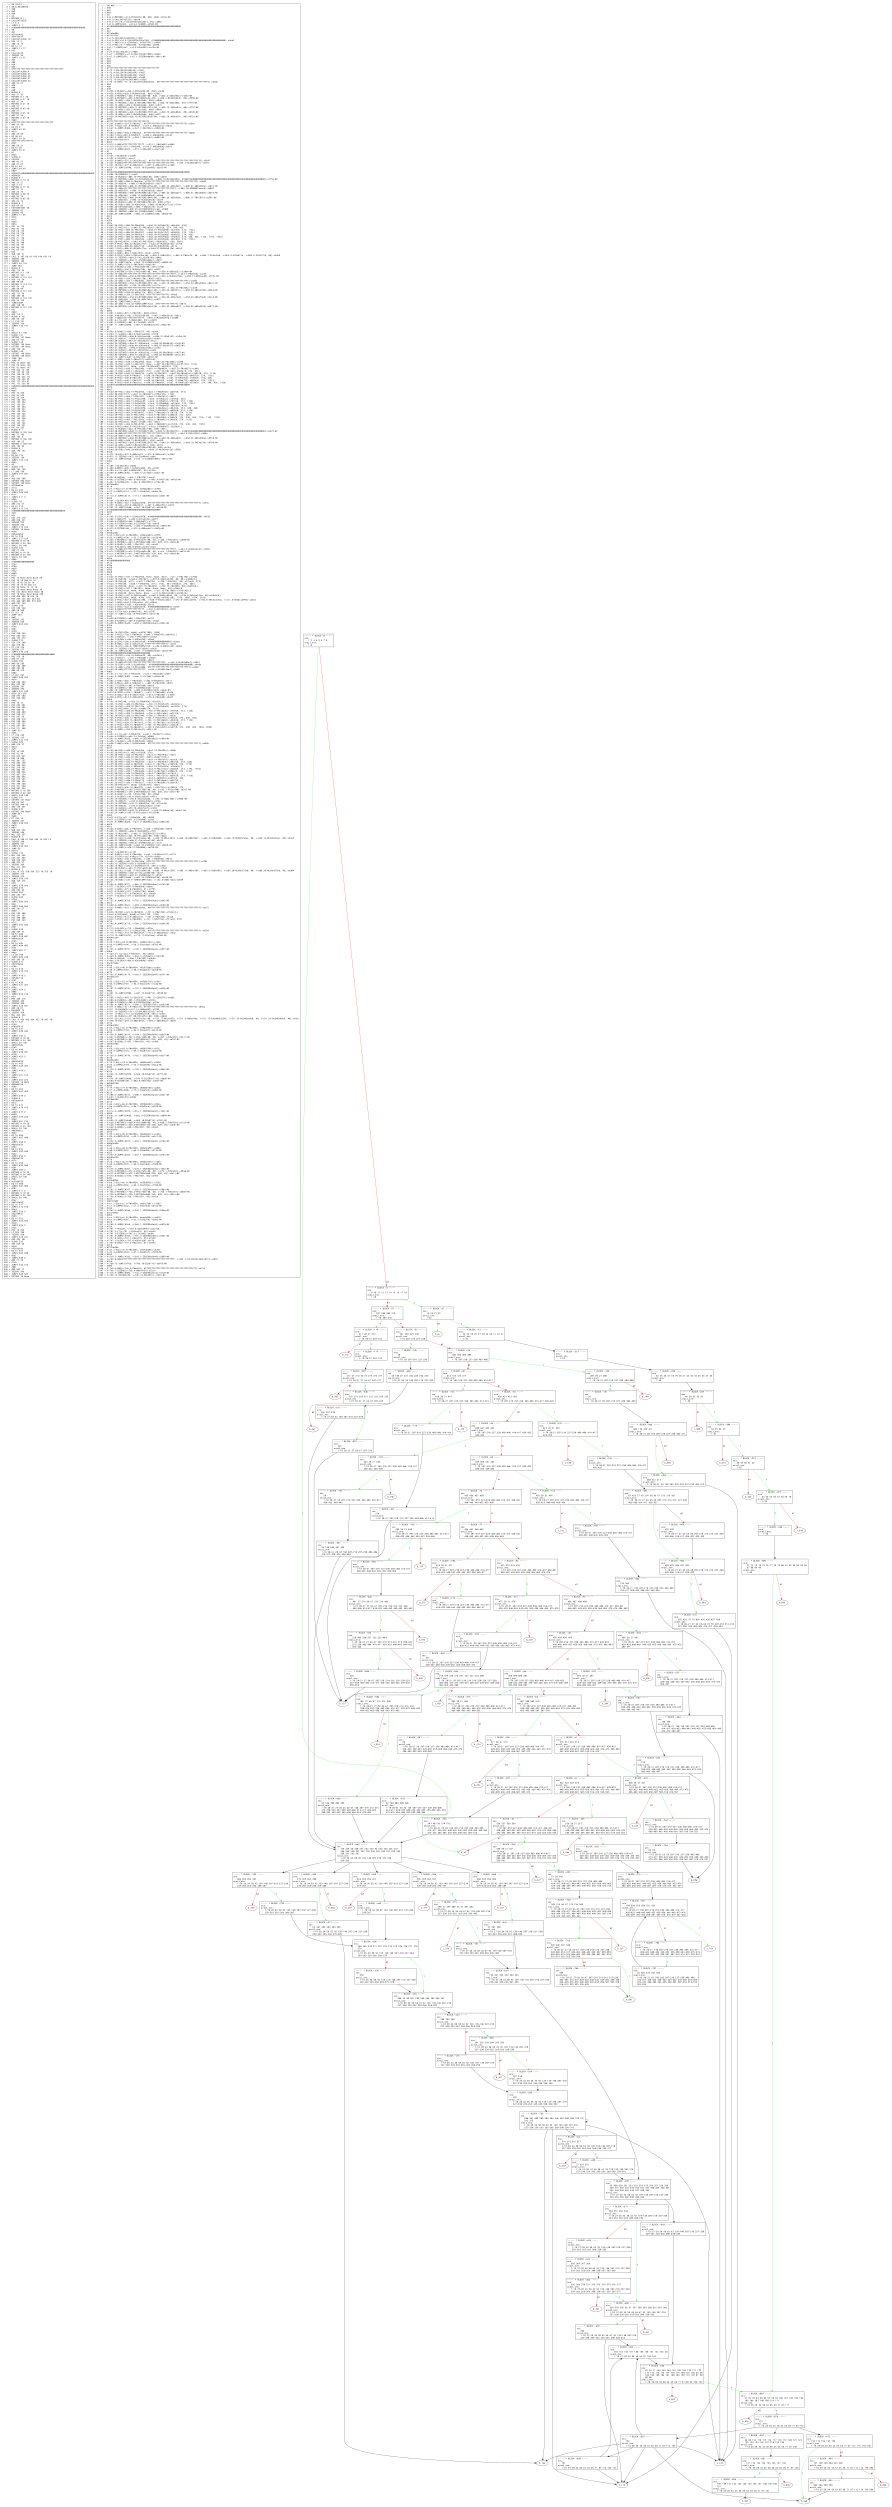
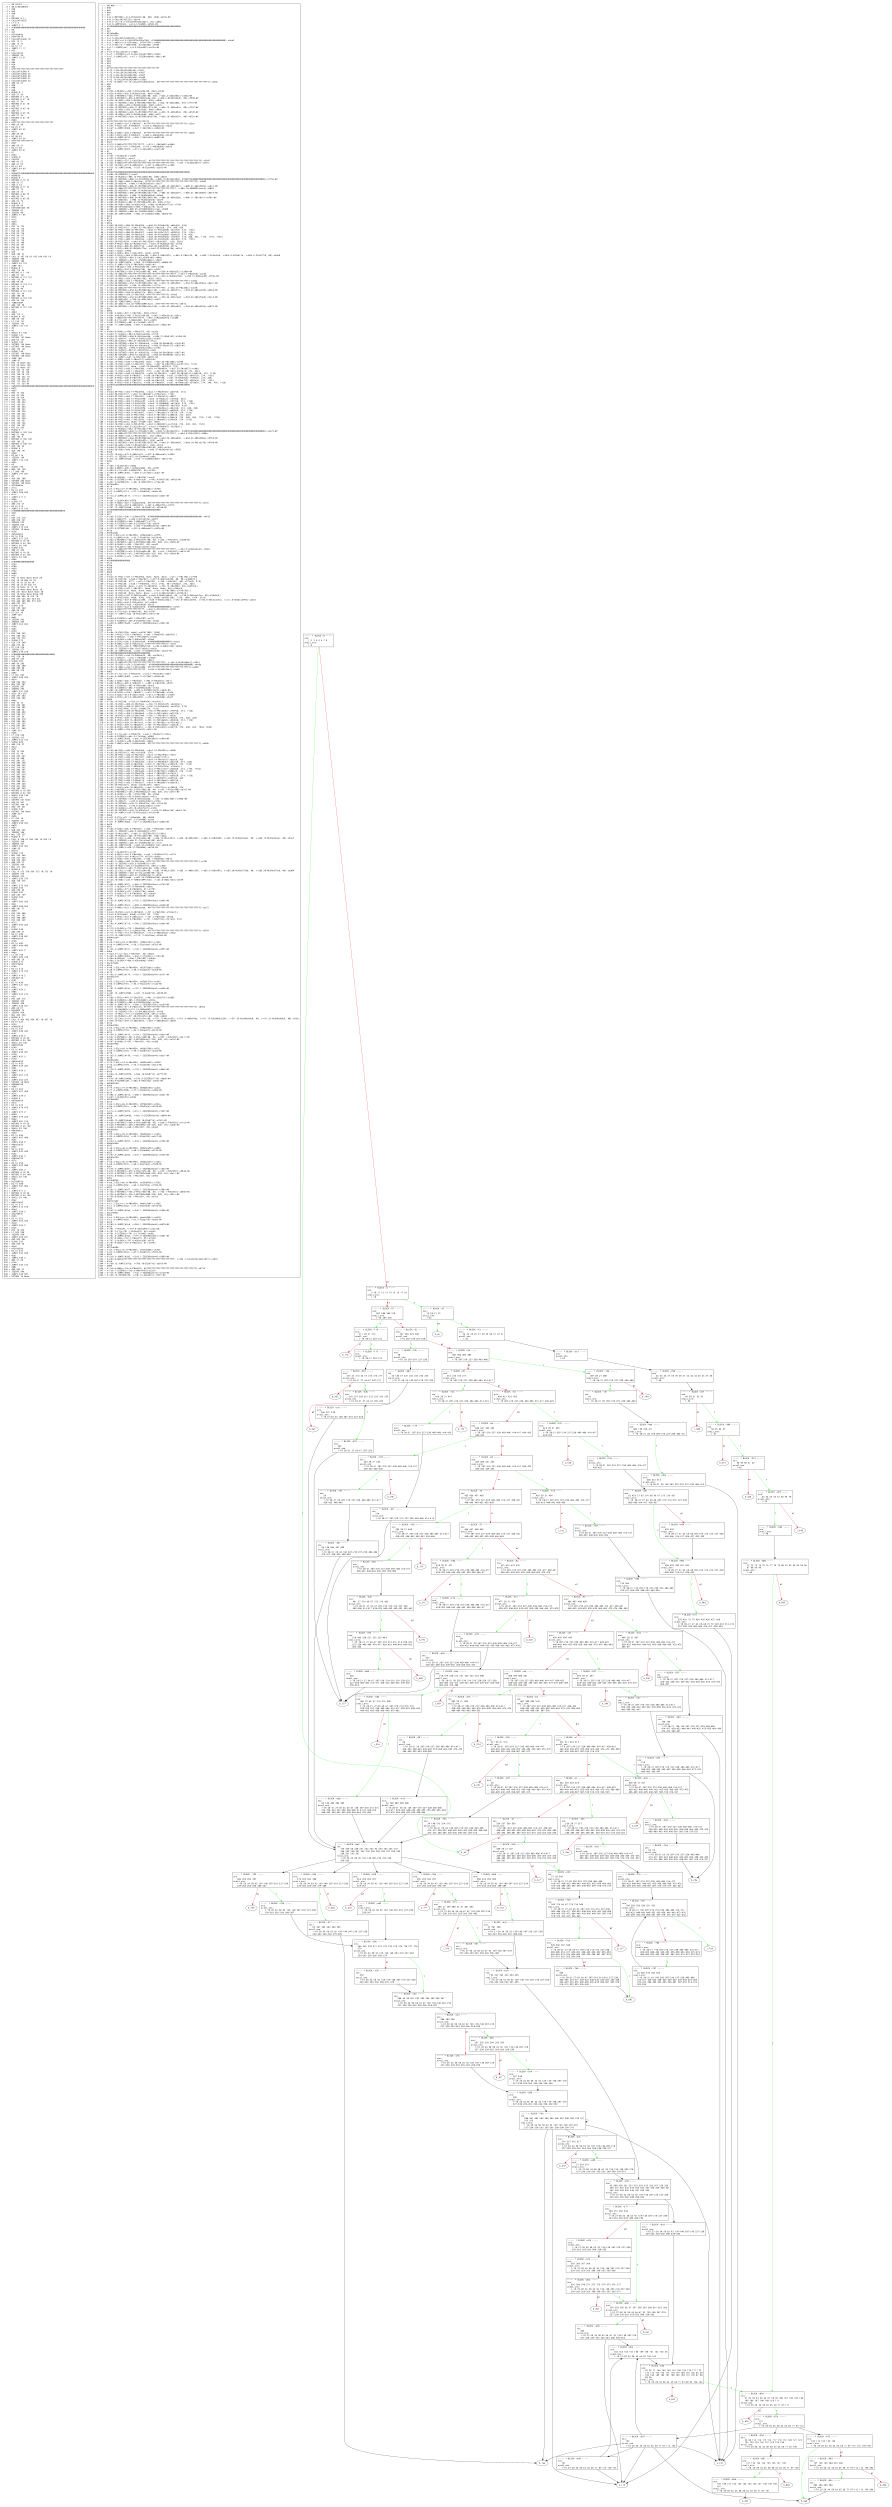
node "b_4b9": removed
